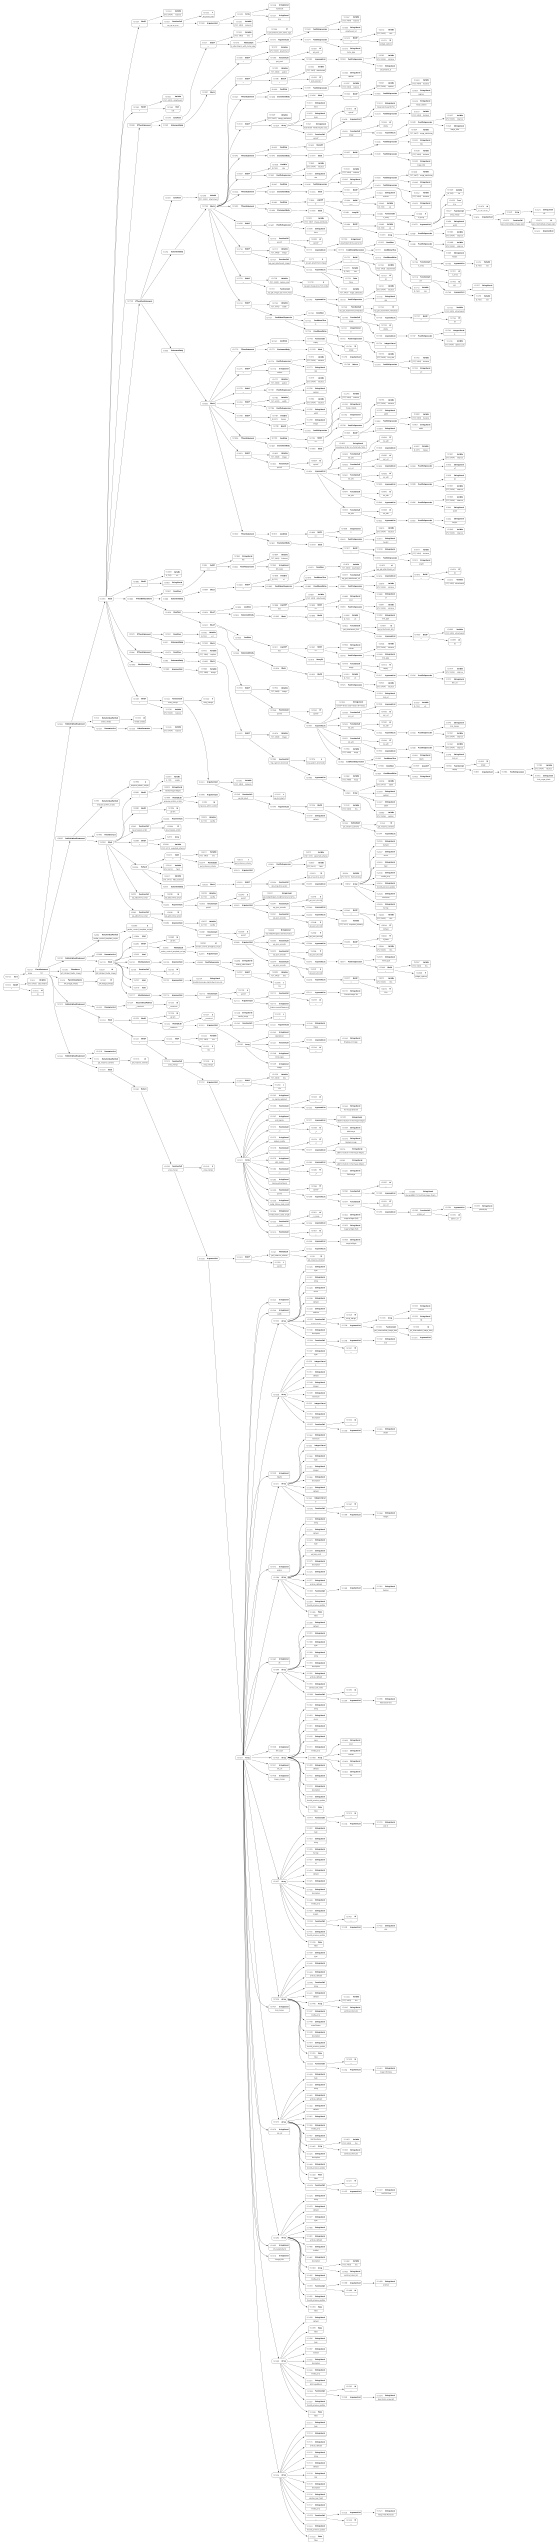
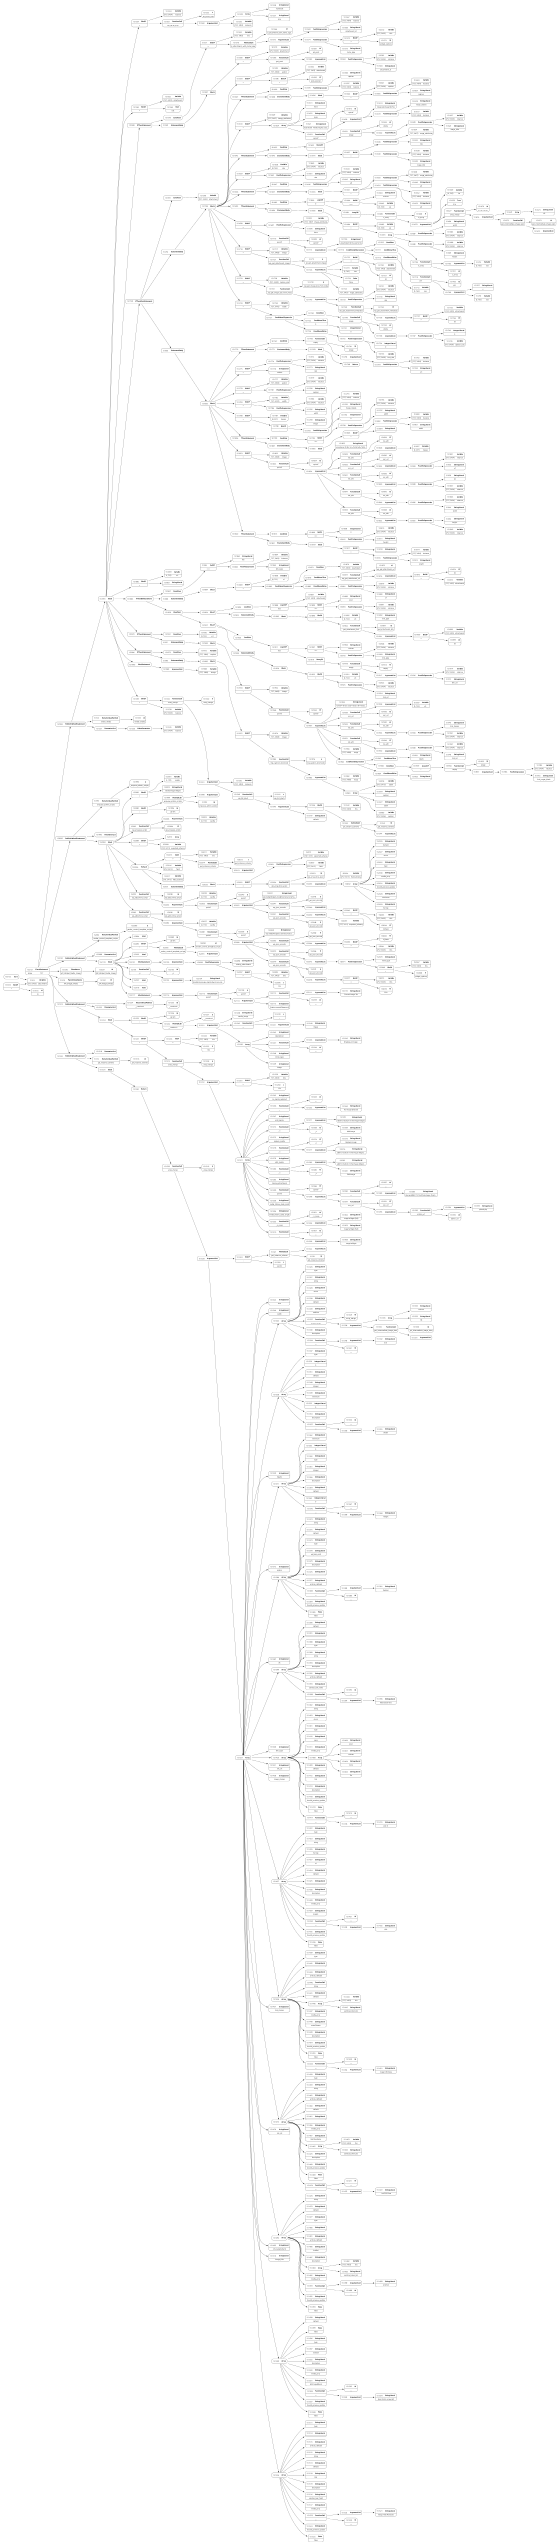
edge "151728" -> "151730": now "151741" -> "151730"
edge "151991" -> "151970": added
edge "152122" -> "152121": now "152122" -> "151614"
edge "151235" -> "151234": now "151315" -> "151234"
node "151380": added
